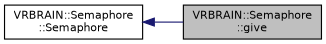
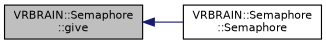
edge "VRBRAIN::Semaphore ::give" -> "VRBRAIN::Semaphore ::Semaphore": reversed
